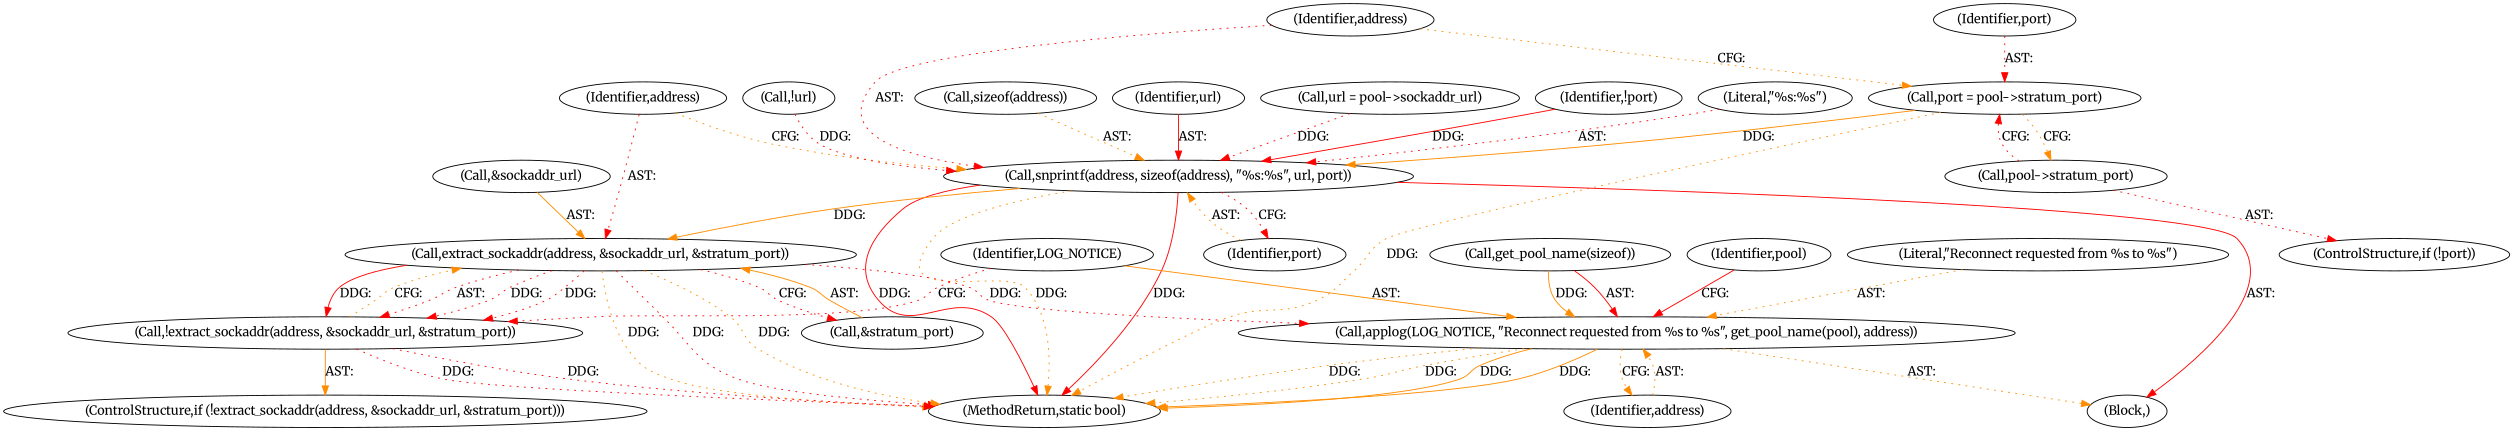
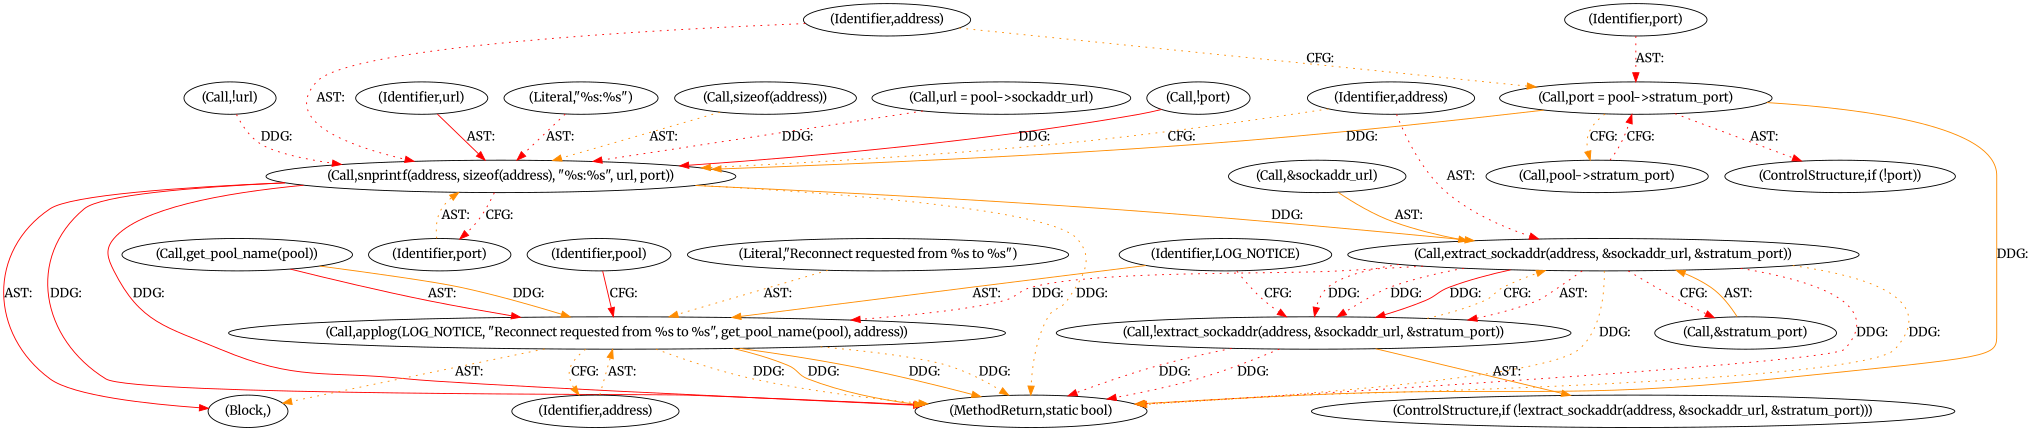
node "(Identifier,!port)": label "(Identifier,!port)" -> "(Call,!port)"
edge "(Call,port = pool->stratum_port)" -> "(MethodReturn,static bool)": style dotted -> solid
edge "(Call,pool->stratum_port)" -> "(ControlStructure,if (!port))": now "(Call,port = pool->stratum_port)" -> "(ControlStructure,if (!port))"
node "(Call,get_pool_name(sizeof))": label "(Call,get_pool_name(sizeof))" -> "(Call,get_pool_name(pool))"
